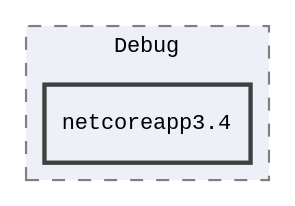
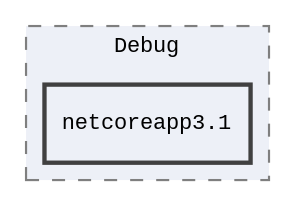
node "netcoreapp3.4": label "netcoreapp3.4" -> "netcoreapp3.1"
